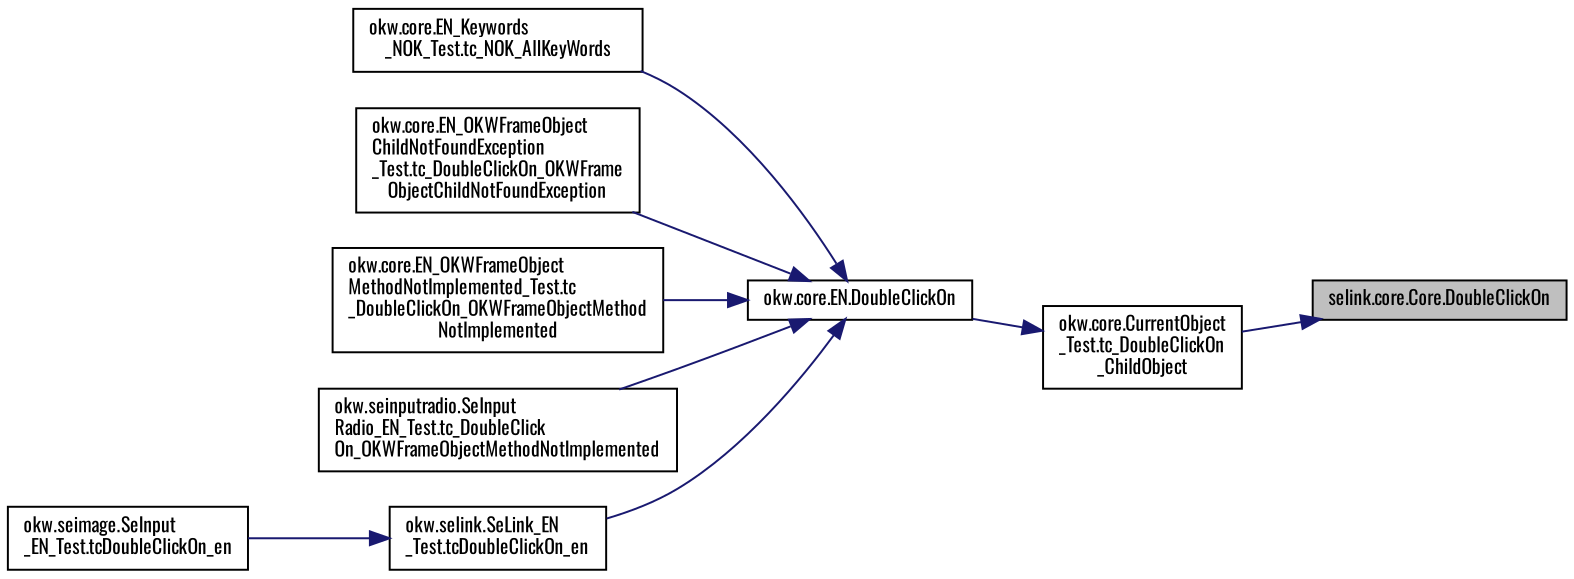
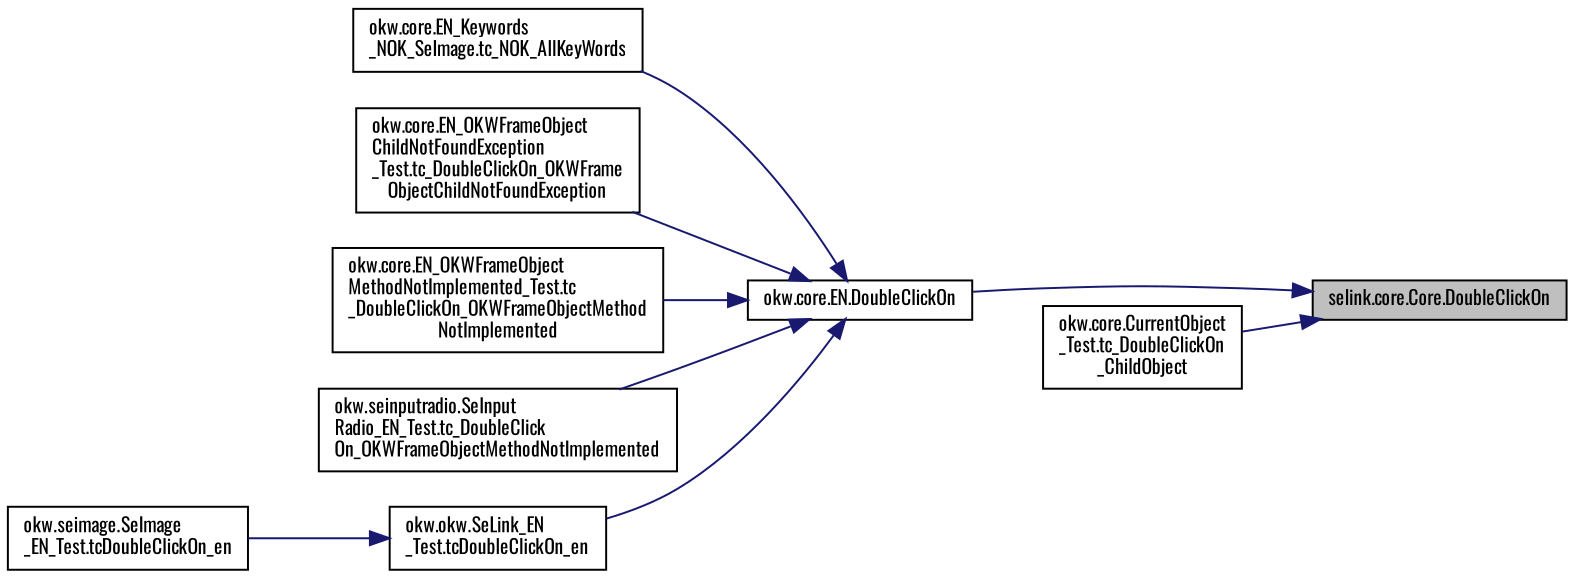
node "okw.core.EN_Keywords _NOK_Test.tc_NOK_AllKeyWords": label "okw.core.EN_Keywords _NOK_Test.tc_NOK_AllKeyWords" -> "okw.core.EN_Keywords _NOK_SeImage.tc_NOK_AllKeyWords"
edge "okw.core.EN.DoubleClickOn" -> "okw.core.CurrentObject _Test.tc_DoubleClickOn _ChildObject": now "okw.core.EN.DoubleClickOn" -> "selink.core.Core.DoubleClickOn"
node "okw.seimage.SeInput _EN_Test.tcDoubleClickOn_en": label "okw.seimage.SeInput _EN_Test.tcDoubleClickOn_en" -> "okw.seimage.SeImage _EN_Test.tcDoubleClickOn_en"
node "okw.selink.SeLink_EN _Test.tcDoubleClickOn_en": label "okw.selink.SeLink_EN _Test.tcDoubleClickOn_en" -> "okw.okw.SeLink_EN _Test.tcDoubleClickOn_en"
